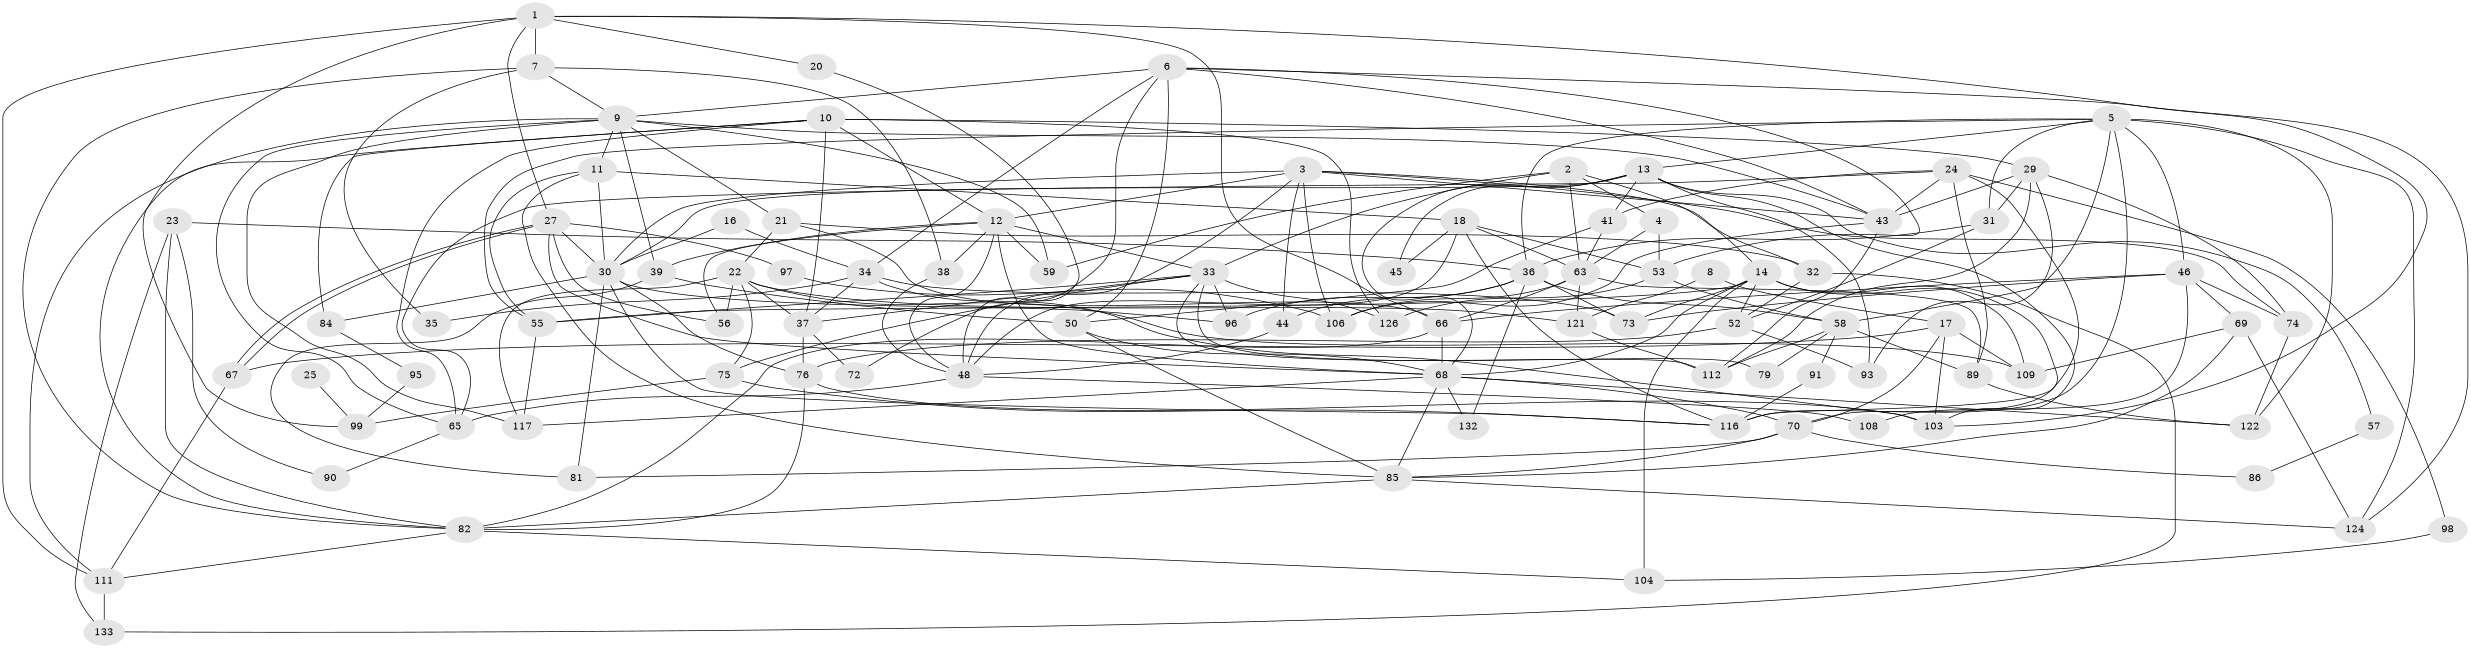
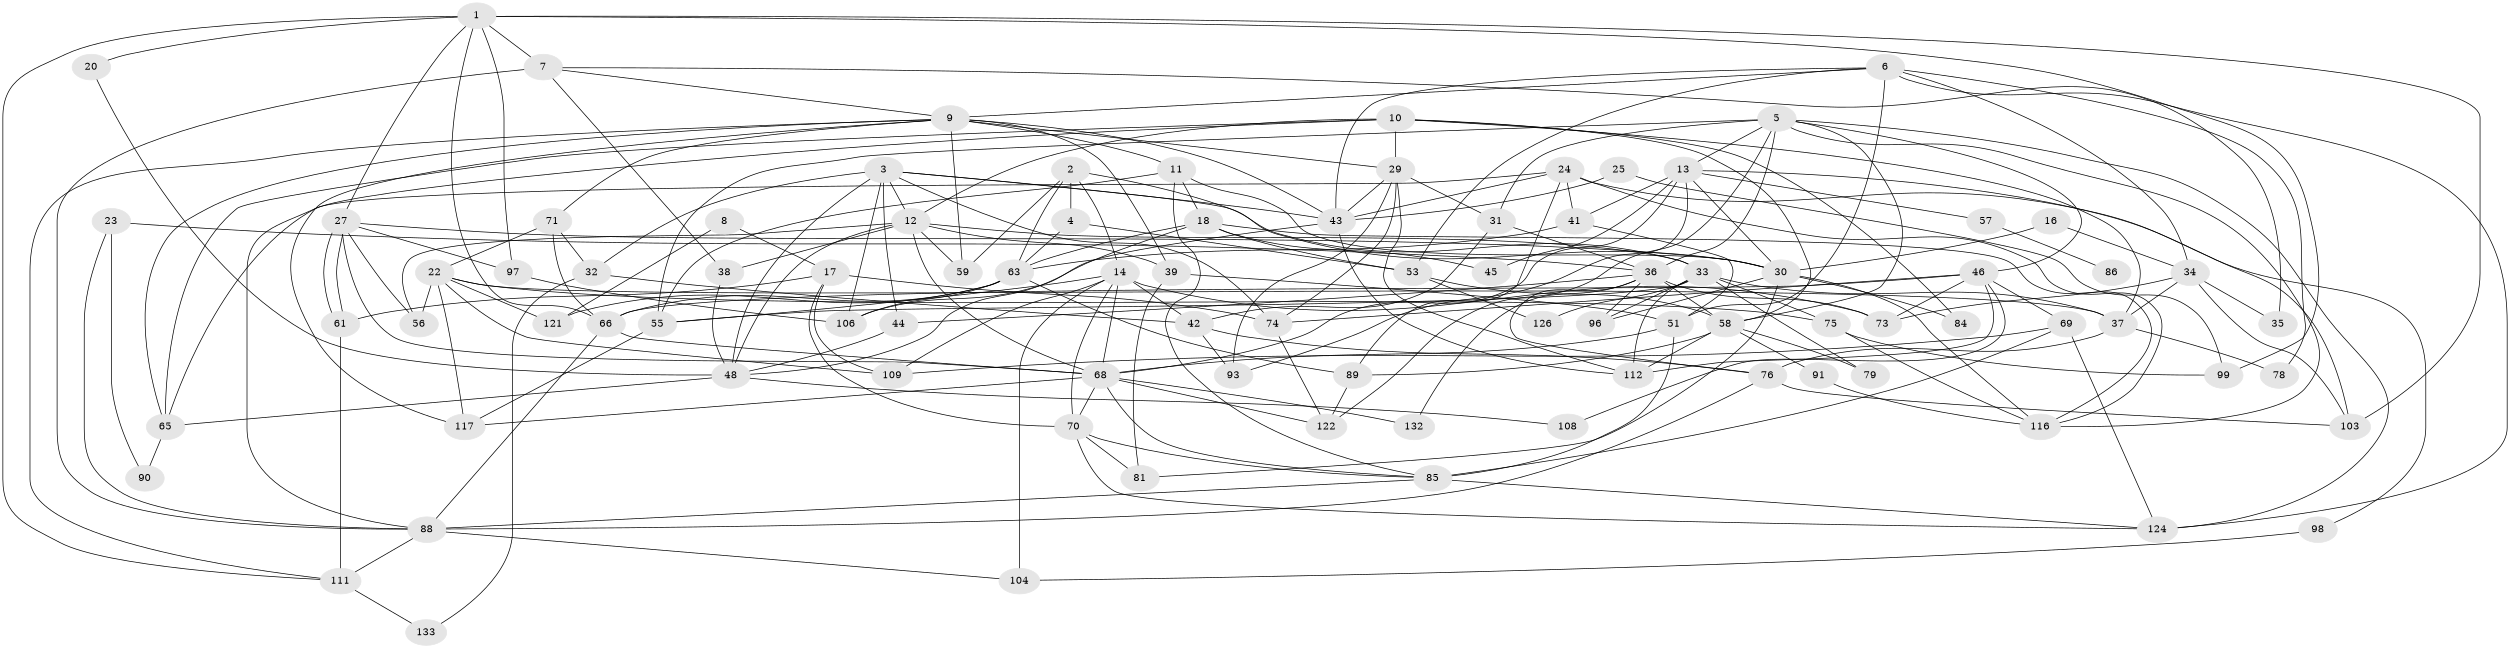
edge "10" -- "126": now "10" -- "58"
edge "1" -- "97": added
edge "9" -- "29": added
edge "25" -- "43": added
node "21": label "21" -> "71"
node "50": label "50" -> "51"
node "52": label "52" -> "42"
edge "30" -- "76": now "36" -- "76"
edge "121" -- "112": now "46" -- "112"
edge "17" -- "103": now "17" -- "74"
node "67": label "67" -> "61"
node "95": removed
node "72": label "72" -> "78"
edge "23" -- "133": removed
edge "70" -- "86": now "70" -- "124"
node "82": label "82" -> "88"
